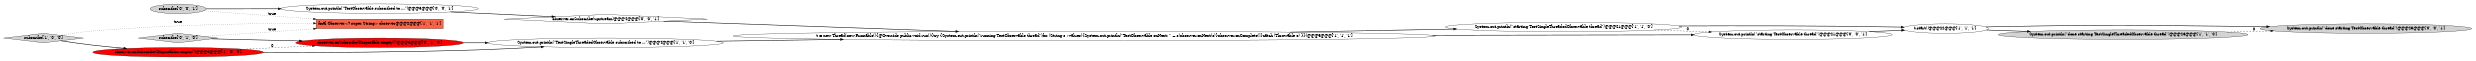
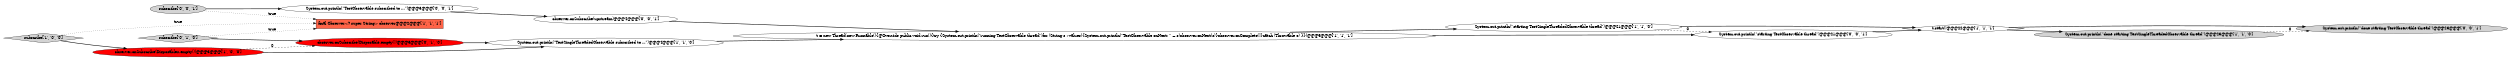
node "observer.onSubscribe(upstream)@@@4@@@['0', '0', '1']": shape diamond -> ellipse
node "t.start()@@@22@@@['1', '1', '1']": shape ellipse -> diamond
